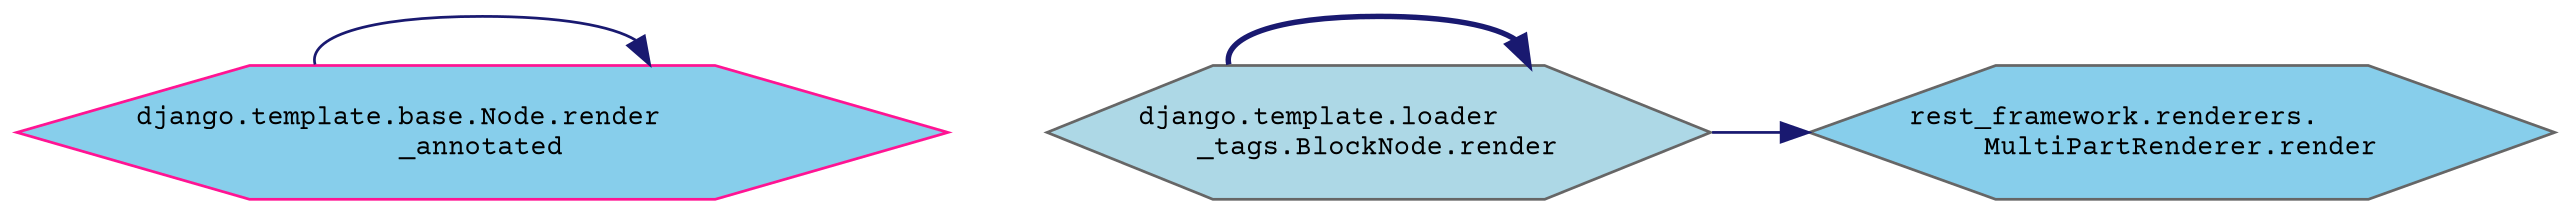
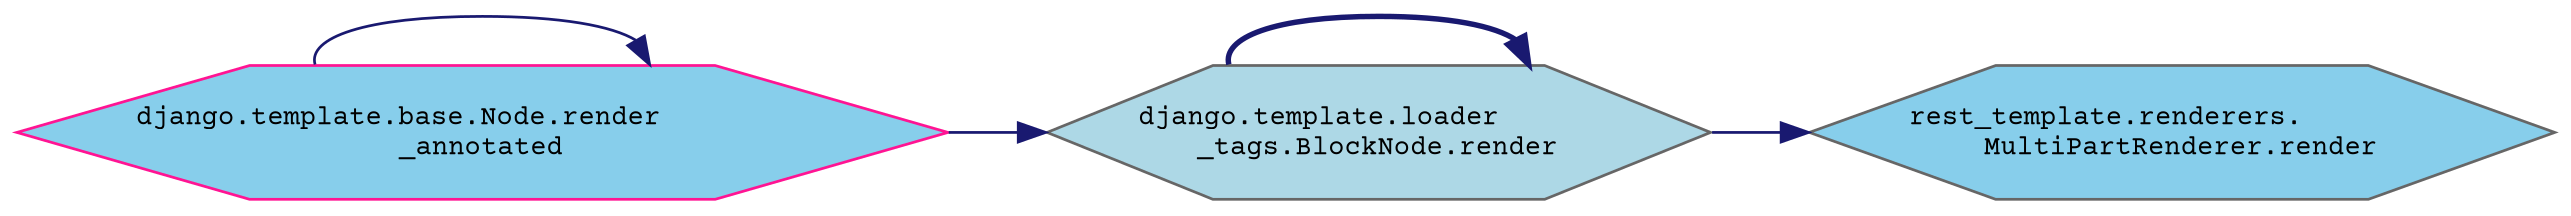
edge "django.template.base.Node.render _annotated" -> "django.template.loader _tags.BlockNode.render": added
node "rest_framework.renderers. MultiPartRenderer.render": label "rest_framework.renderers. MultiPartRenderer.render" -> "rest_template.renderers. MultiPartRenderer.render"
